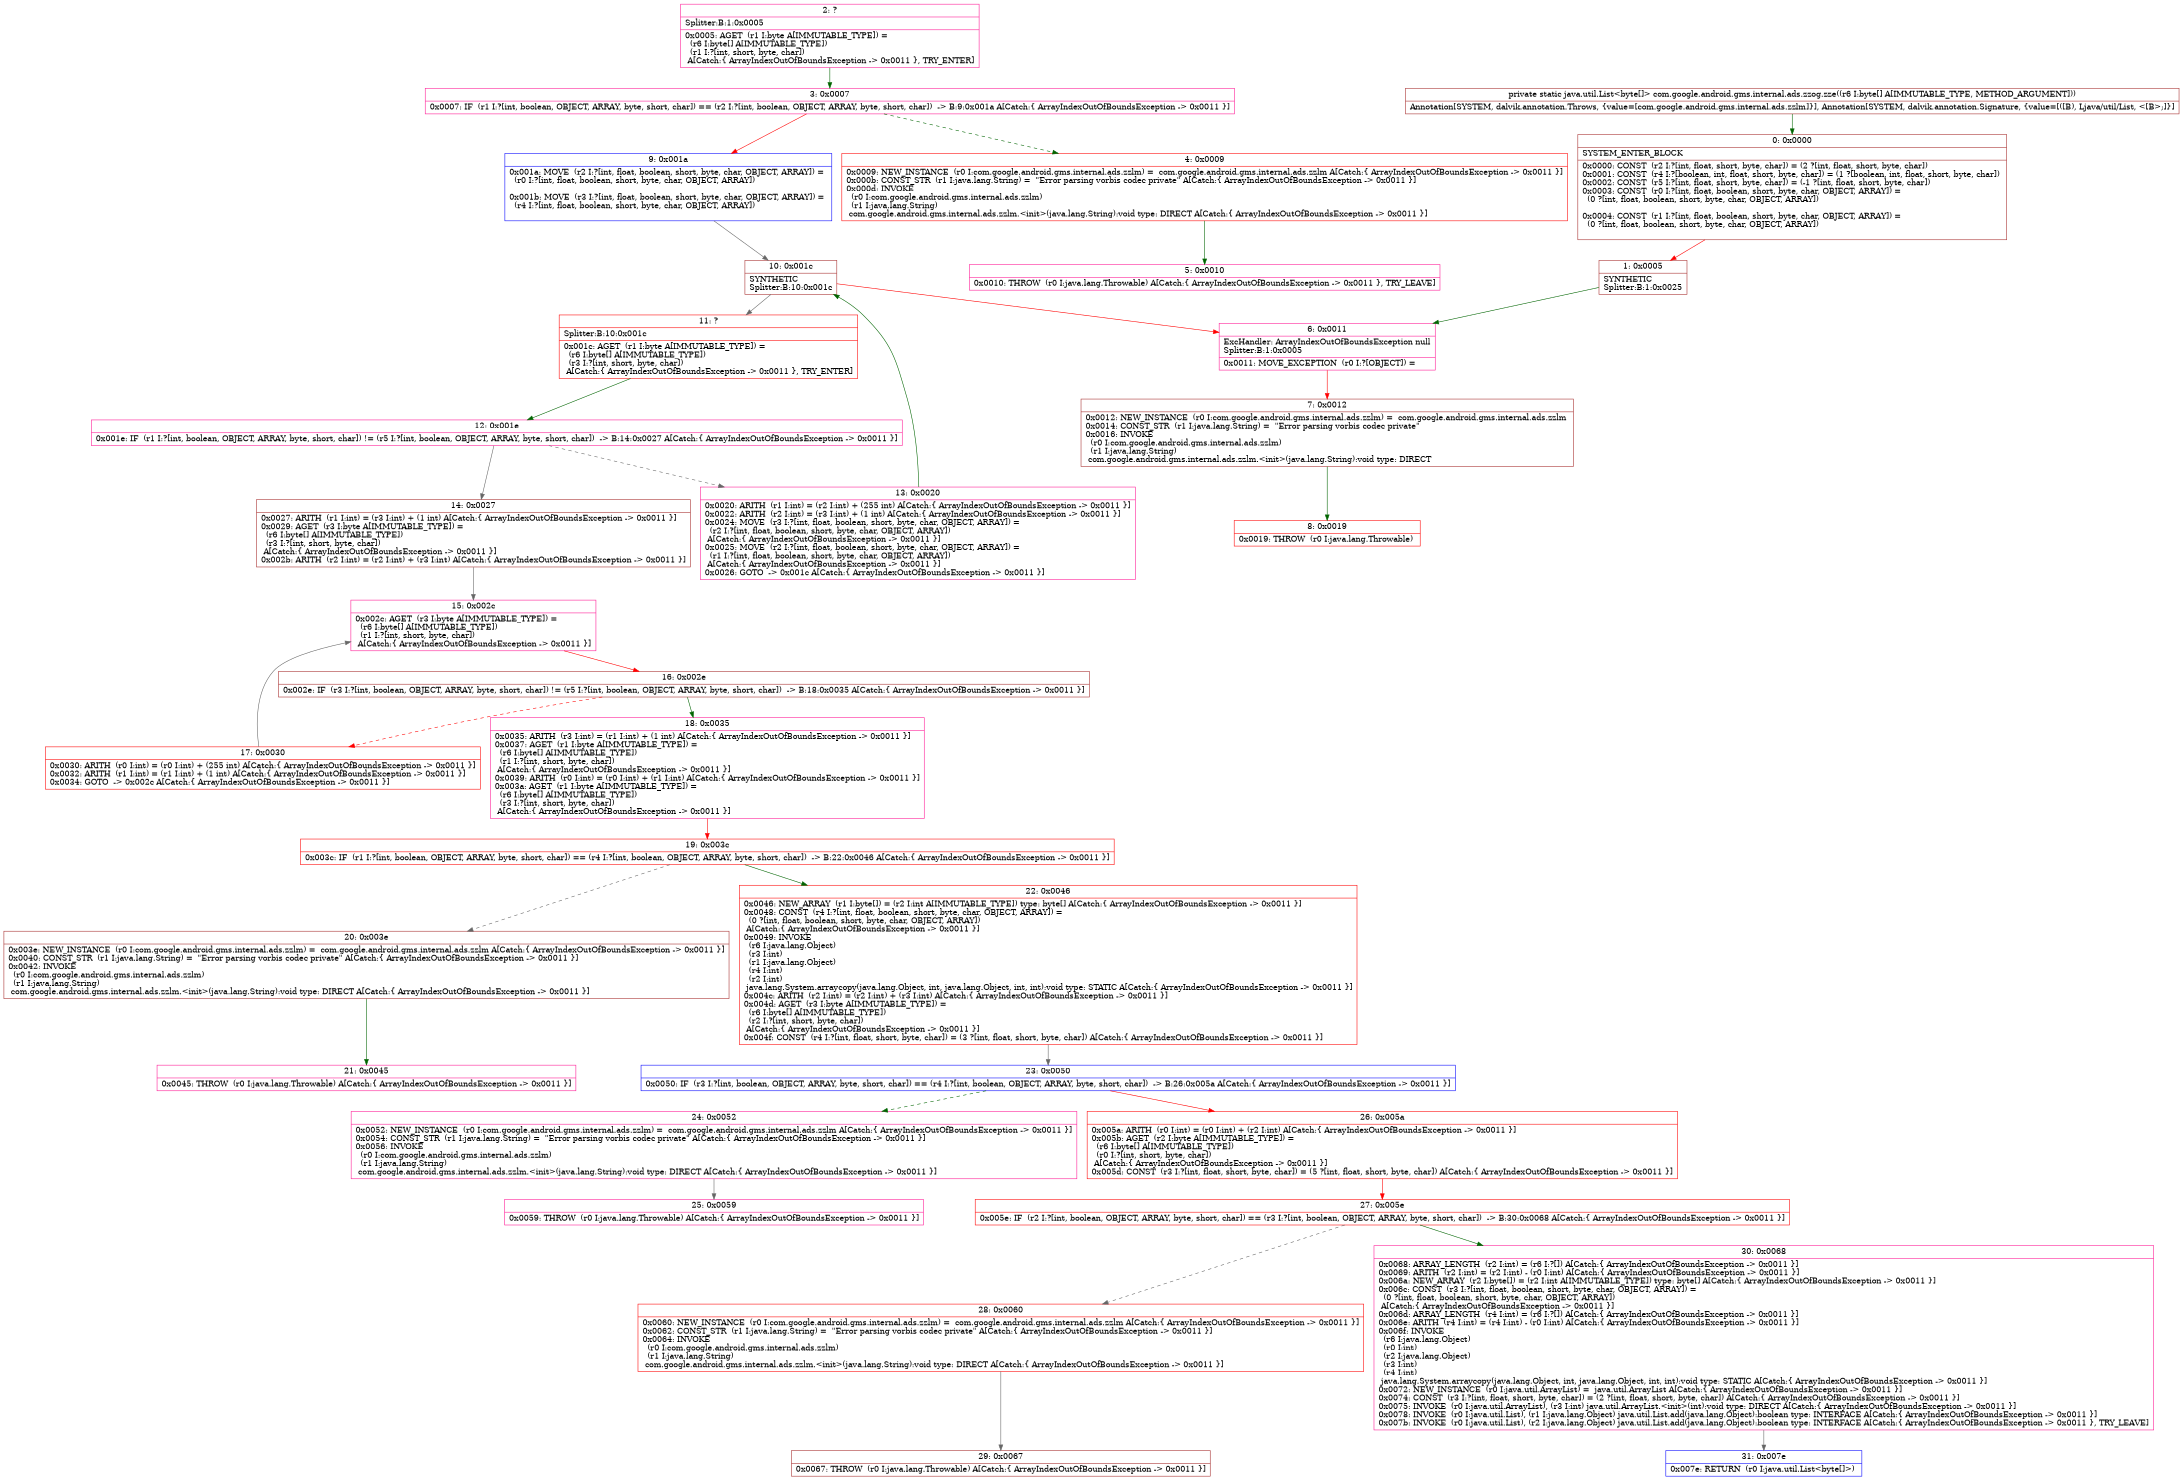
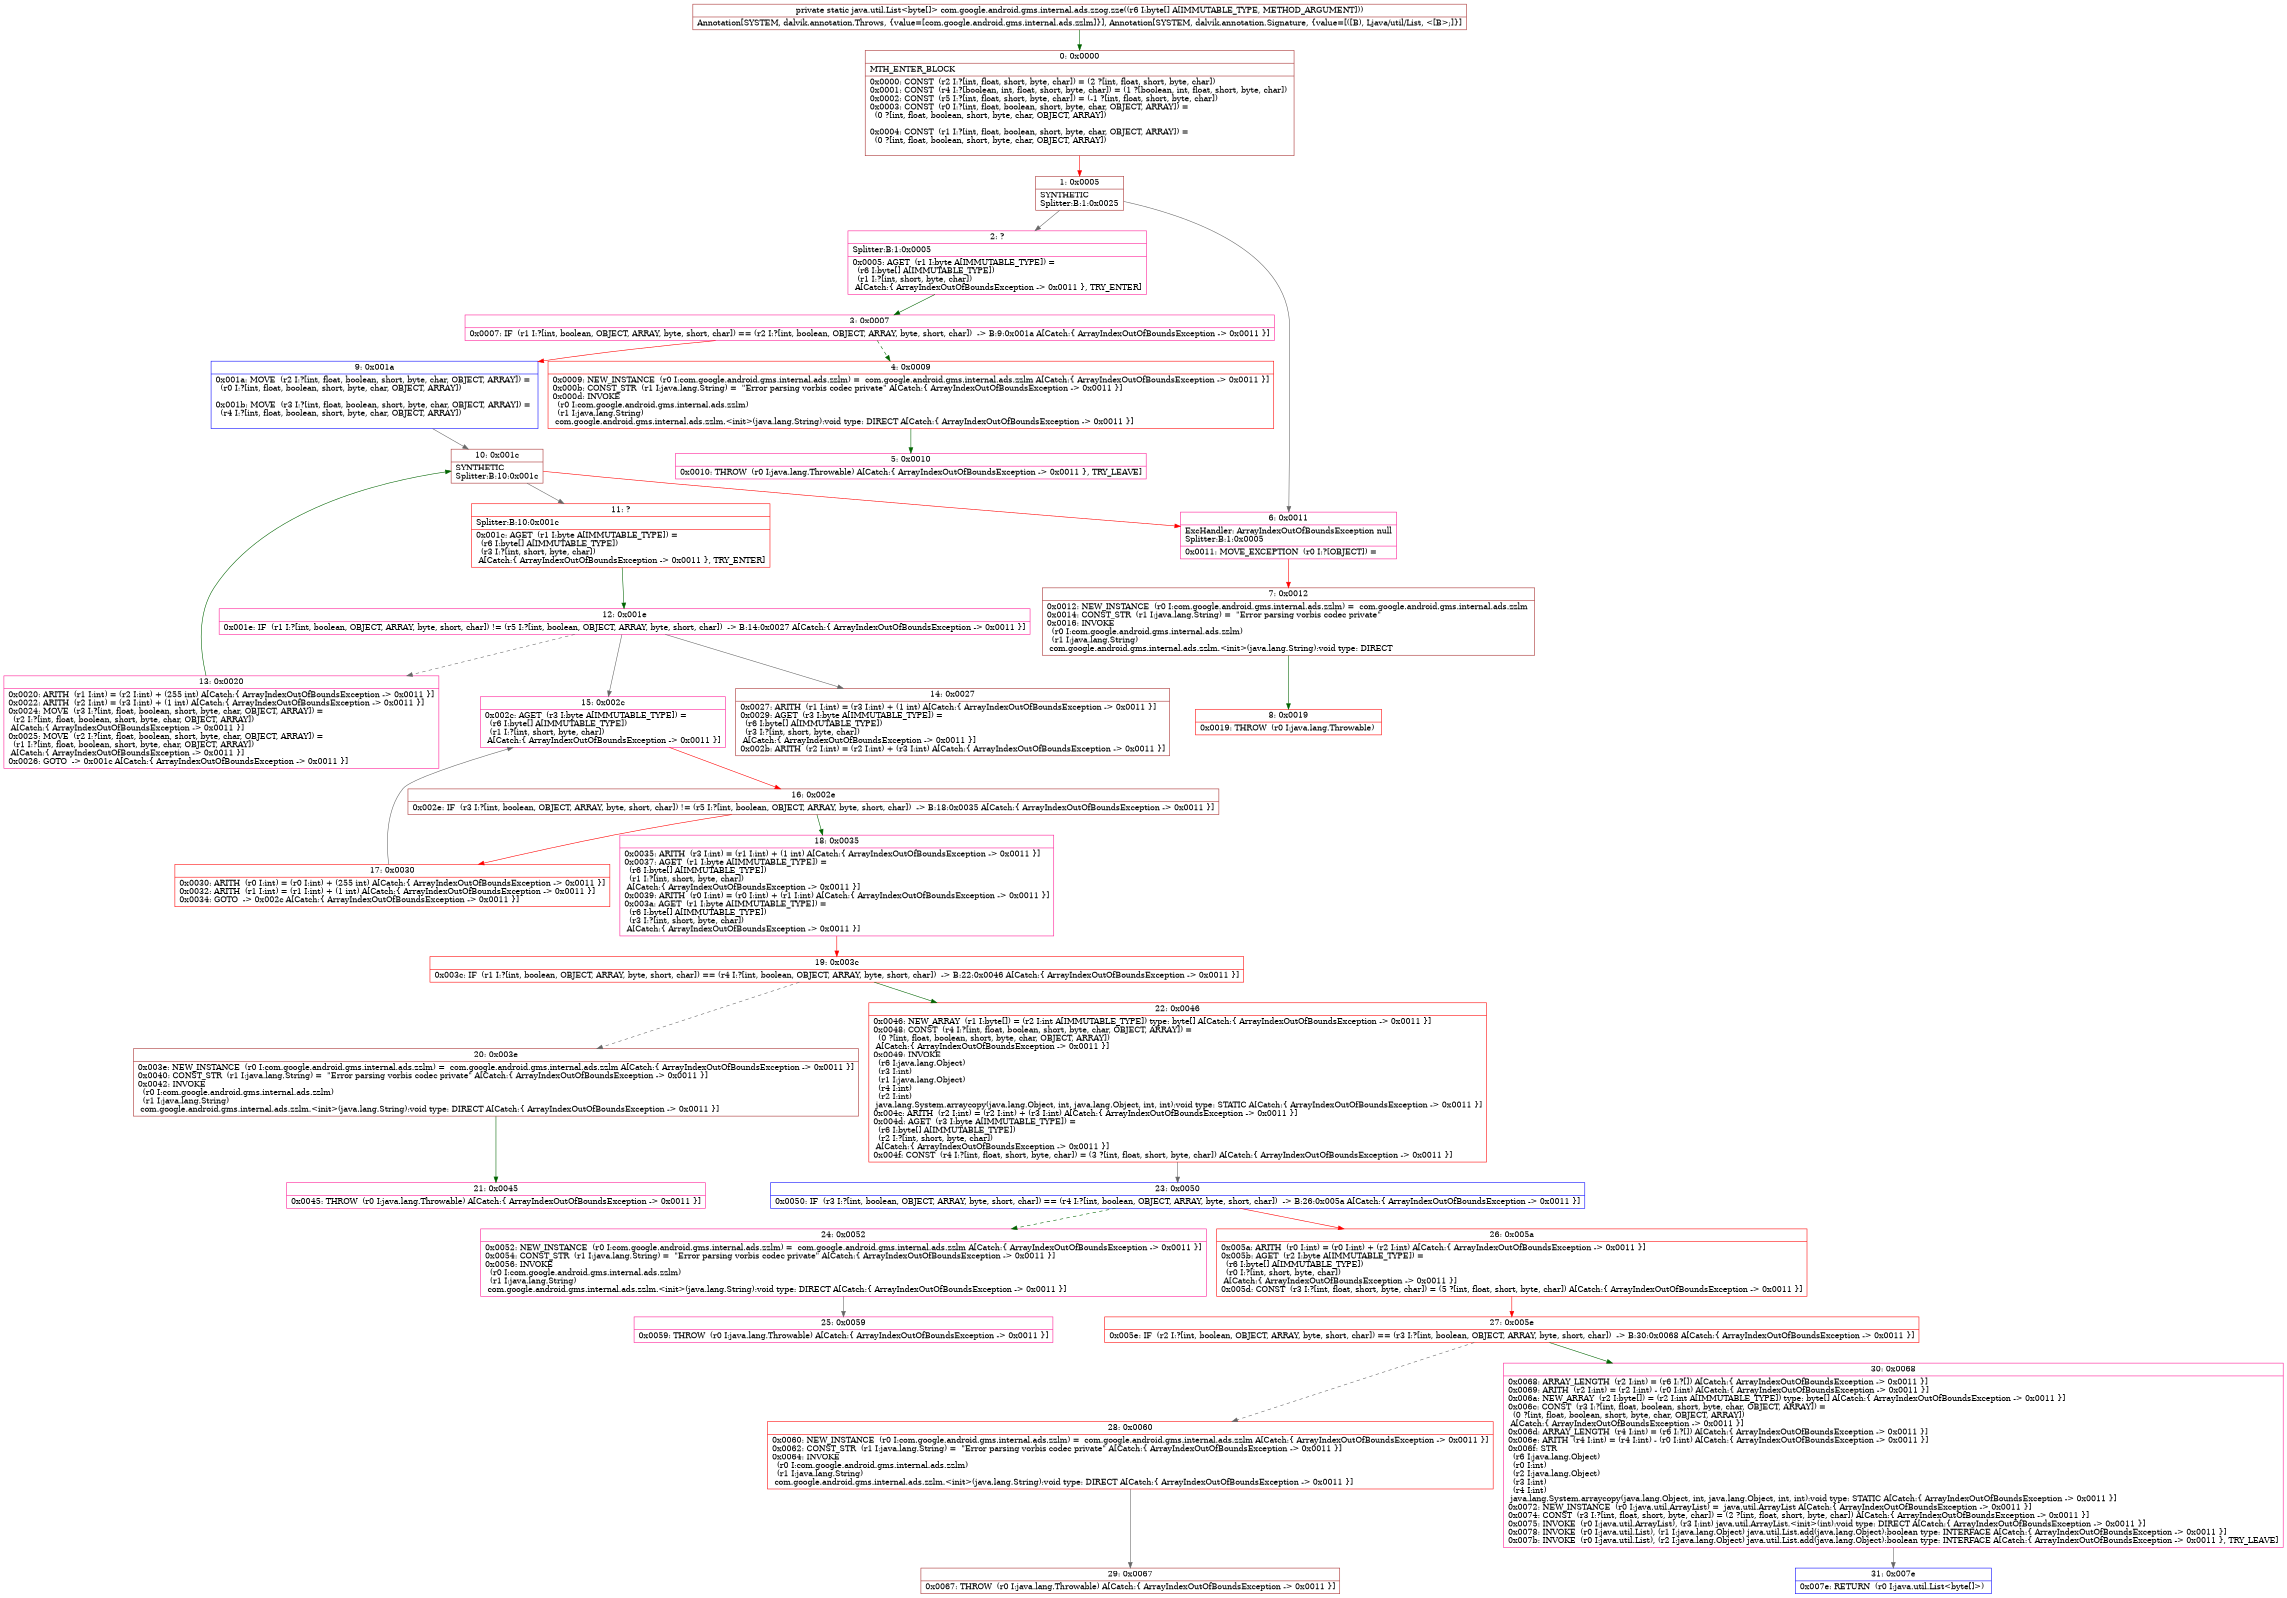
node "0: 0x0000": text "SYSTEM_ENTER_BLOCK" -> "MTH_ENTER_BLOCK"
edge "1: 0x0005" -> "2: ?": added
edge "1: 0x0005" -> "6: 0x0011": color darkgreen -> gray40
edge "14: 0x0027" -> "15: 0x002c": now "12: 0x001e" -> "15: 0x002c"
edge "16: 0x002e" -> "17: 0x0030": style dashed -> solid
node "30: 0x0068": text "0x006f: INVOKE" -> "0x006f: STR"
